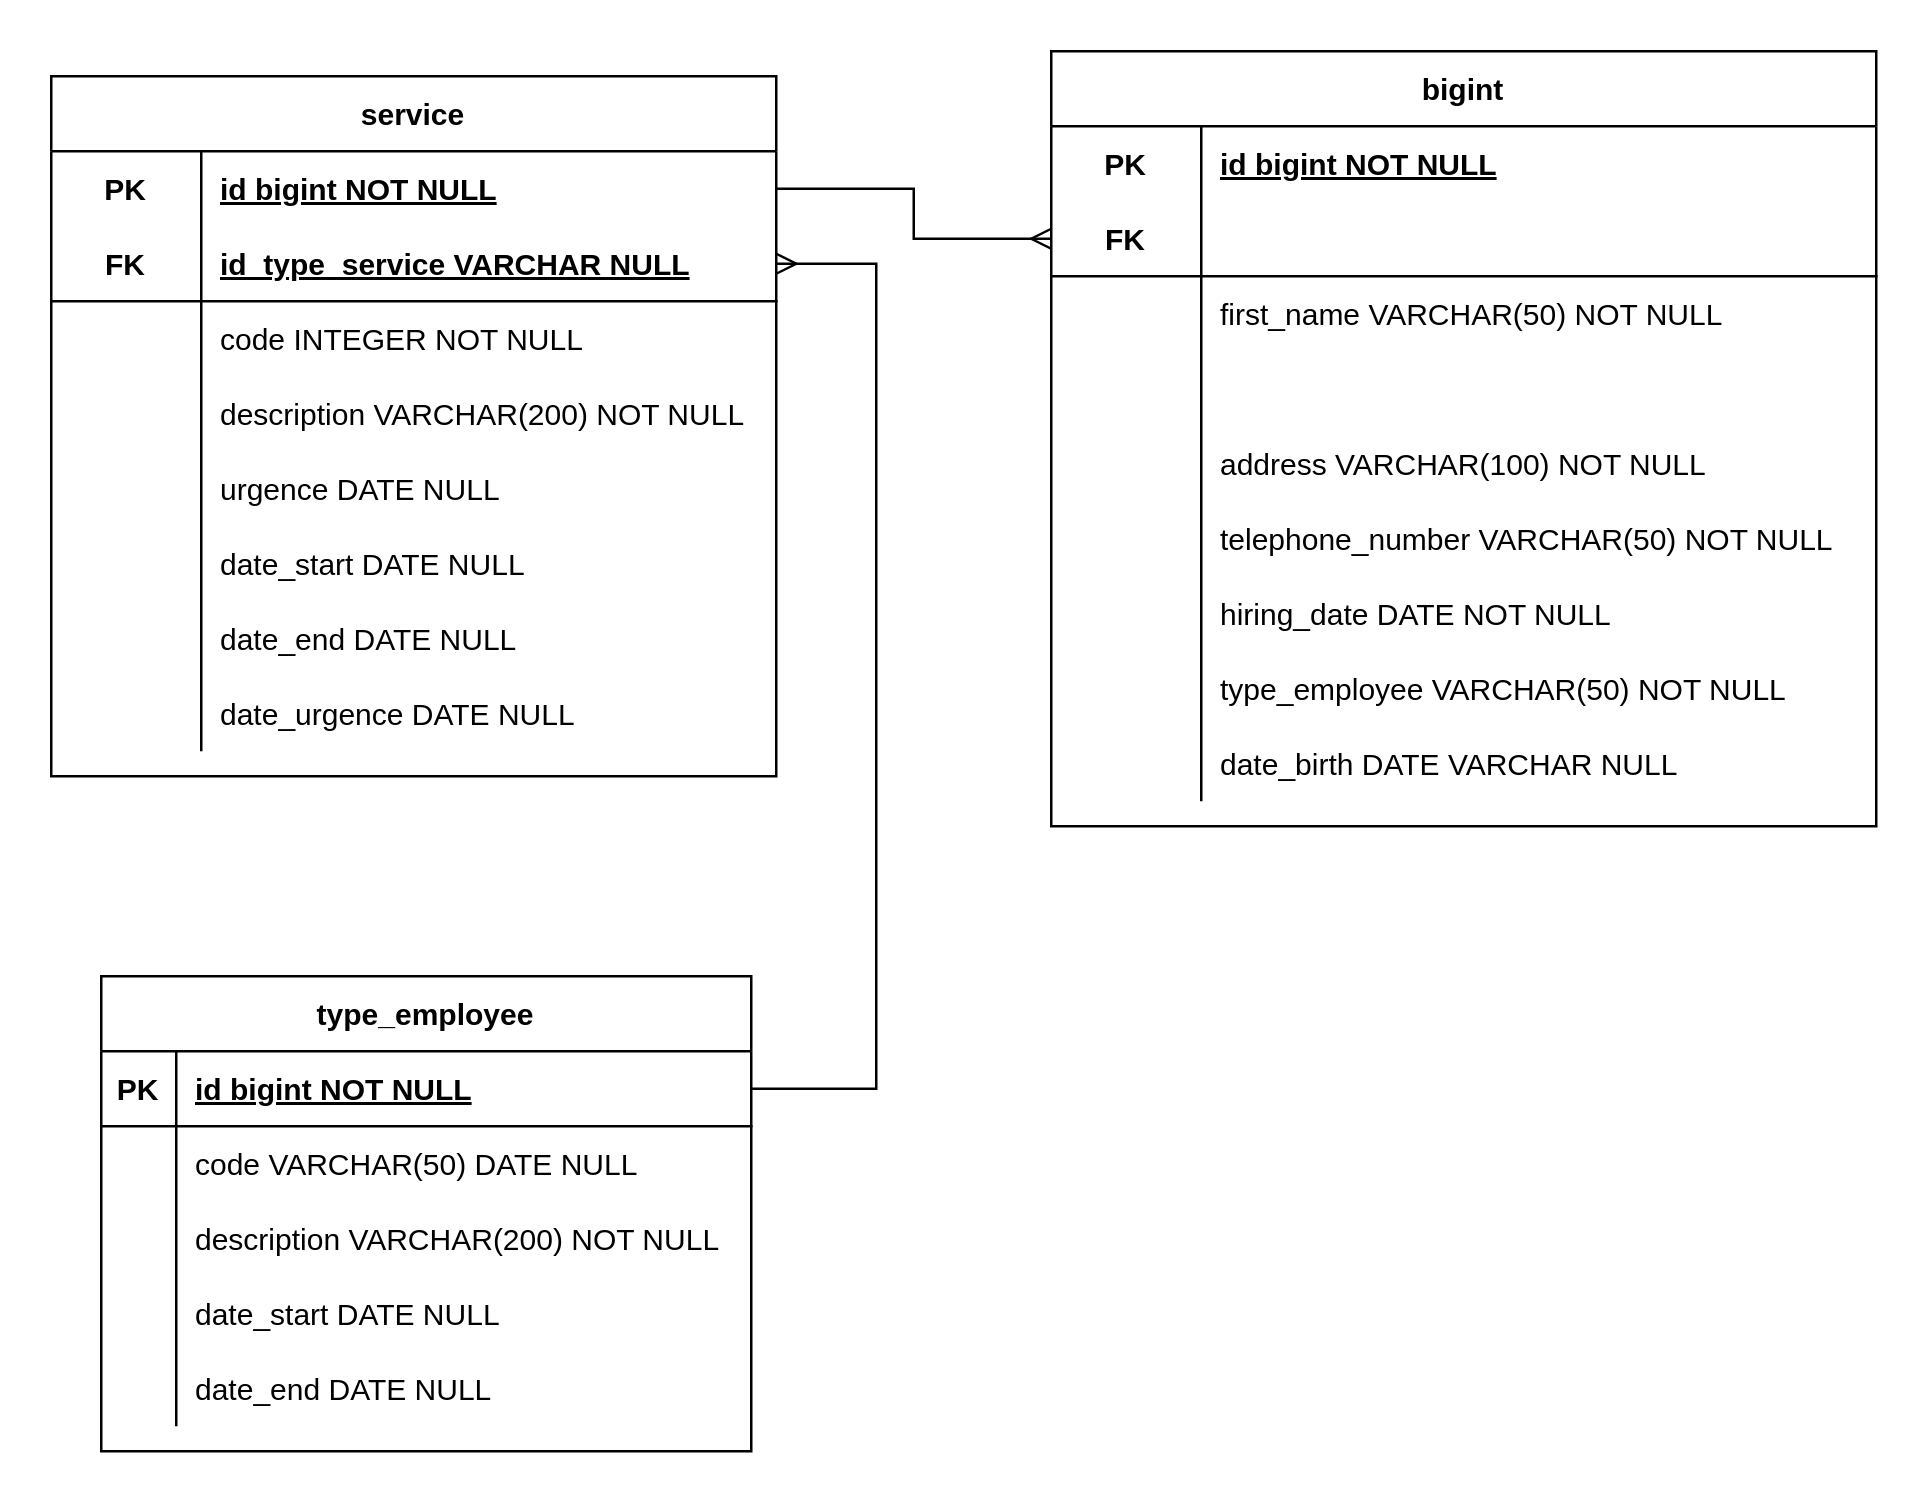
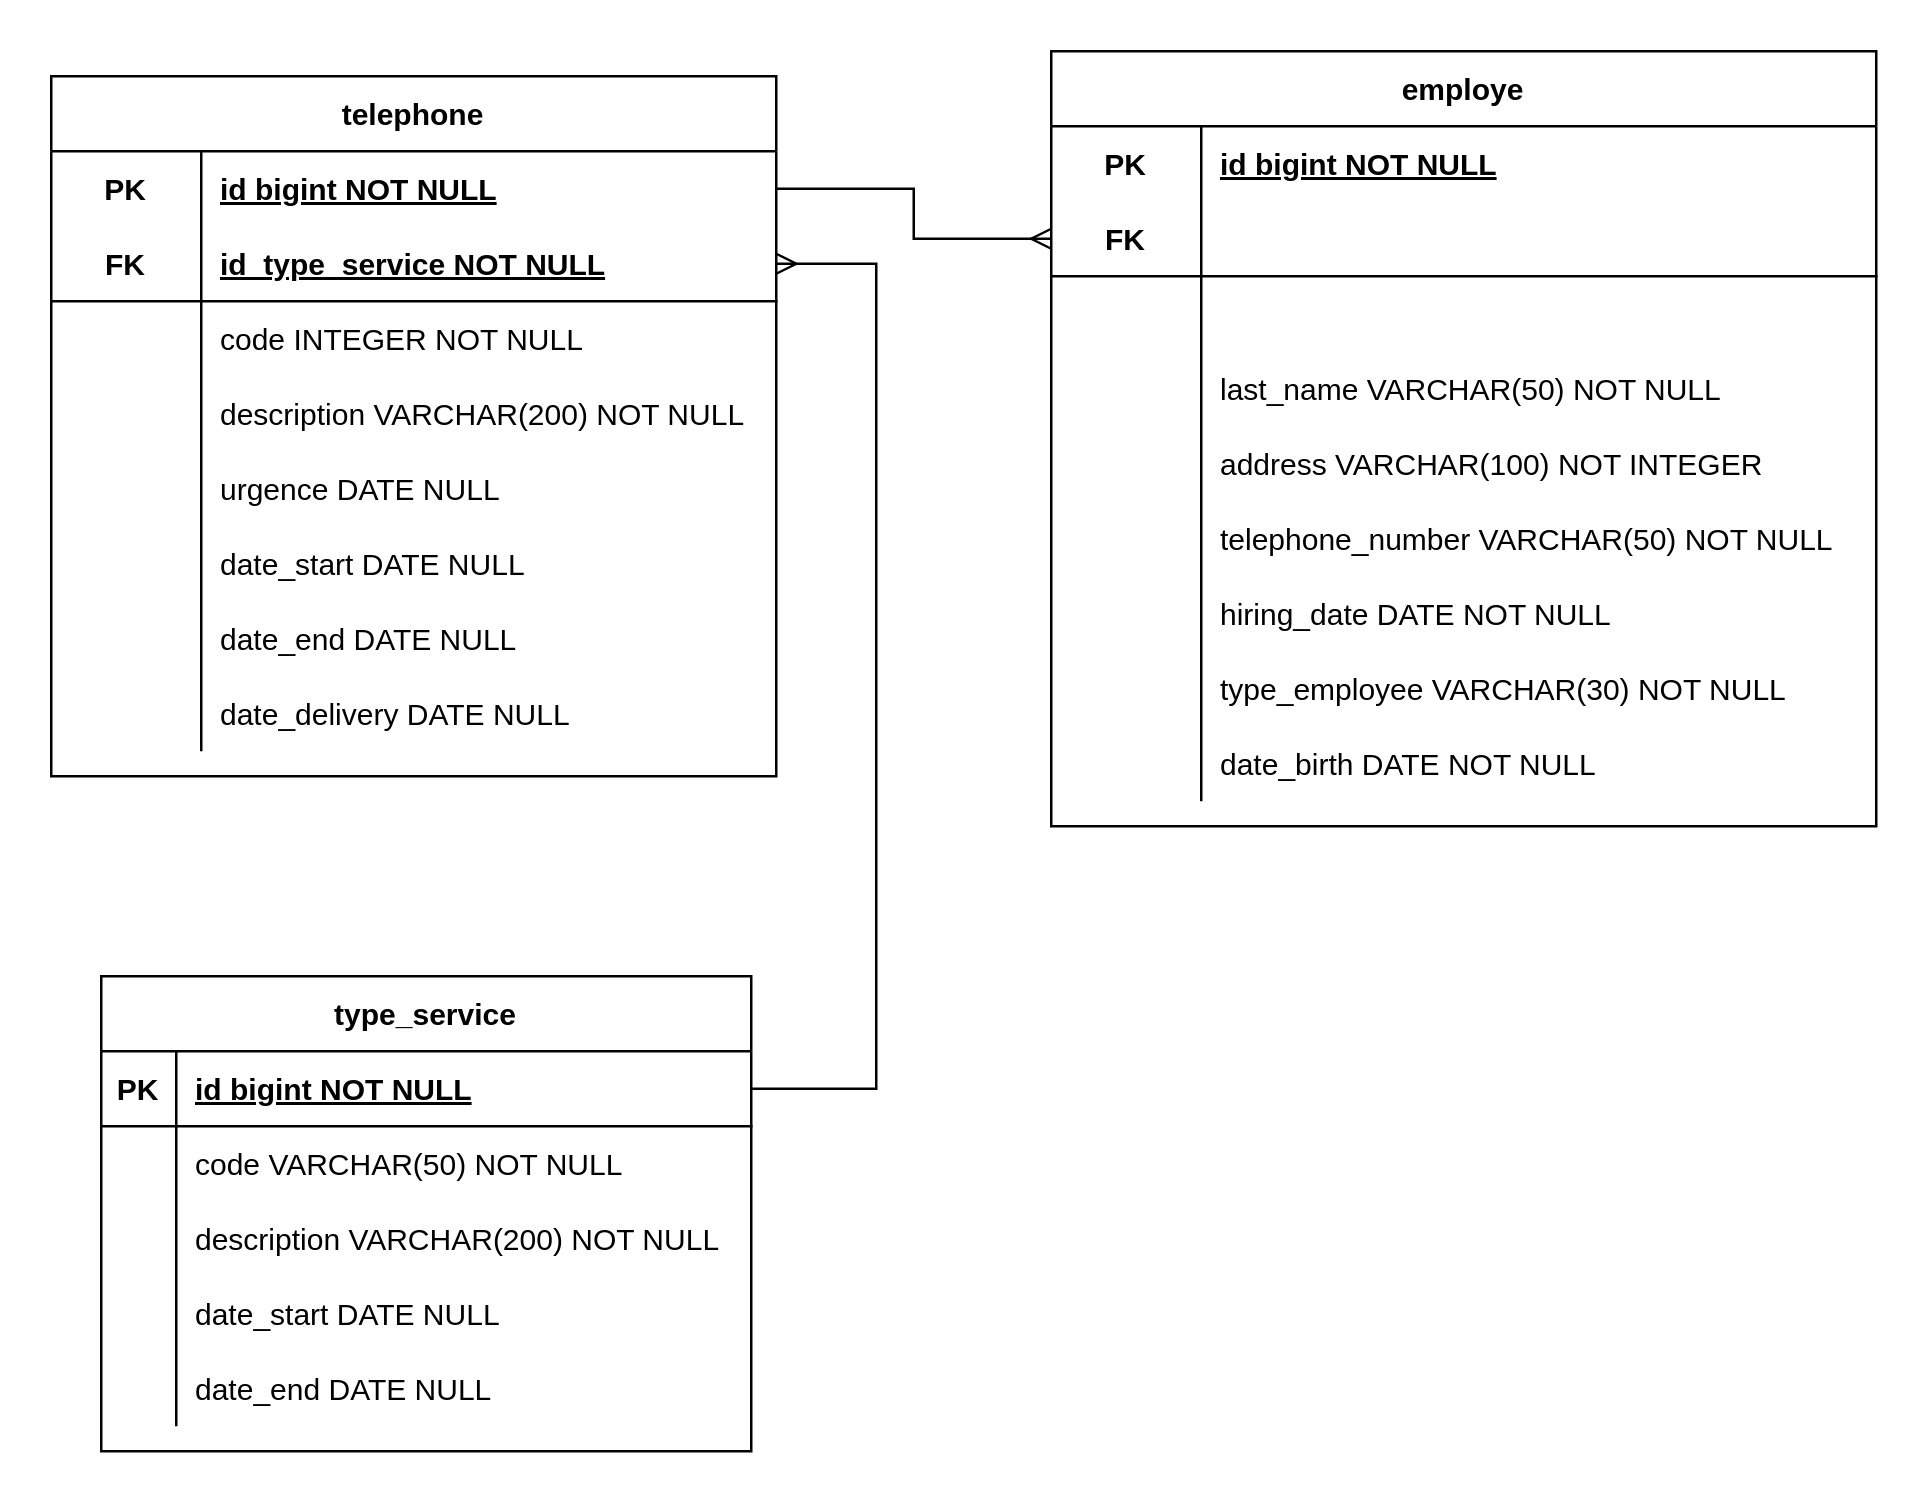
node "bigint": label "bigint" -> "employe"
node "service": label "service" -> "telephone"
node "id_type_service VARCHAR NULL": label "id_type_service VARCHAR NULL" -> "id_type_service NOT NULL"
node "first_name VARCHAR(50) NOT NULL": removed
node "last_name VARCHAR(50) NOT NULL": added
node "address VARCHAR(100) NOT NULL": label "address VARCHAR(100) NOT NULL" -> "address VARCHAR(100) NOT INTEGER"
node "type_employee VARCHAR(50) NOT NULL": label "type_employee VARCHAR(50) NOT NULL" -> "type_employee VARCHAR(30) NOT NULL"
node "date_urgence DATE NULL": label "date_urgence DATE NULL" -> "date_delivery DATE NULL"
node "date_birth DATE VARCHAR NULL": label "date_birth DATE VARCHAR NULL" -> "date_birth DATE NOT NULL"
node "type_employee": label "type_employee" -> "type_service"
node "code VARCHAR(50) DATE NULL": label "code VARCHAR(50) DATE NULL" -> "code VARCHAR(50) NOT NULL"
